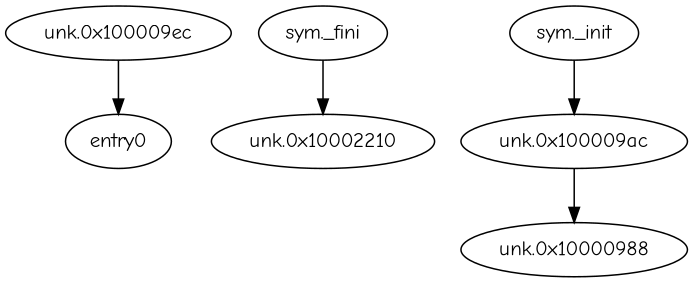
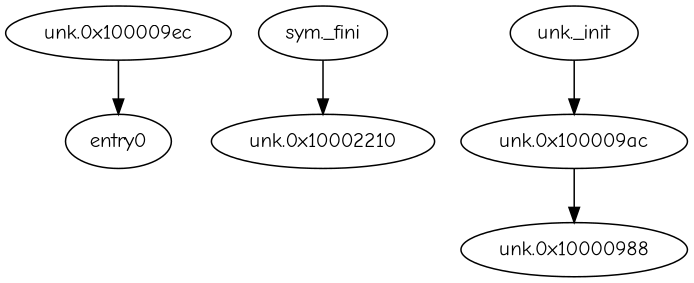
node "sym._init": label "sym._init" -> "unk._init"
